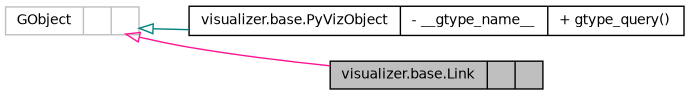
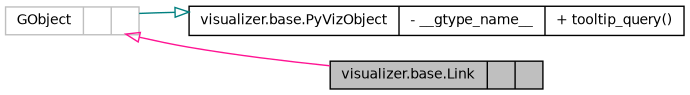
node "visualizer.base.PyVizObject": text "+ gtype_query()" -> "+ tooltip_query()"
edge "visualizer.base.PyVizObject" -> "GObject": reversed
